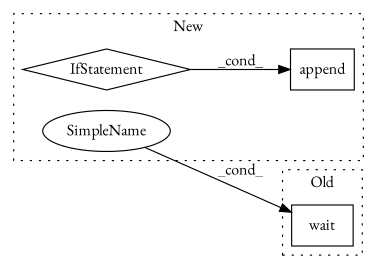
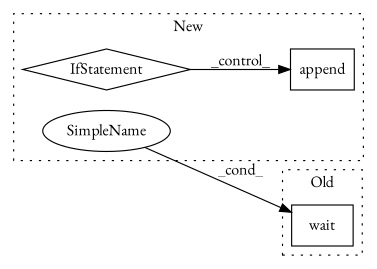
edge "IfStatement" -> "append": label "_cond_" -> "_control_"
